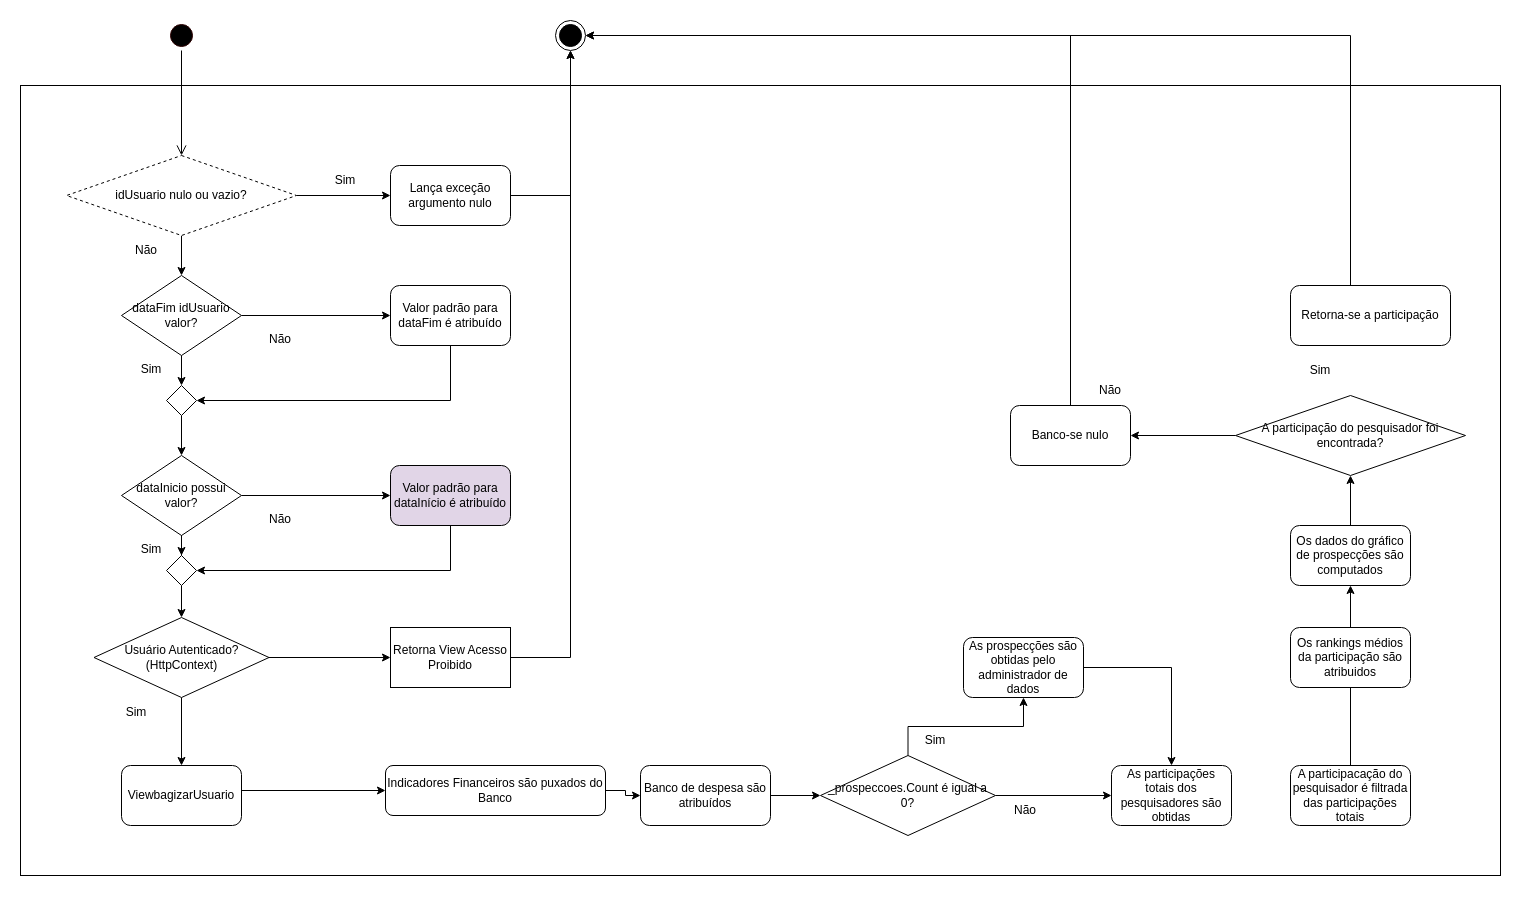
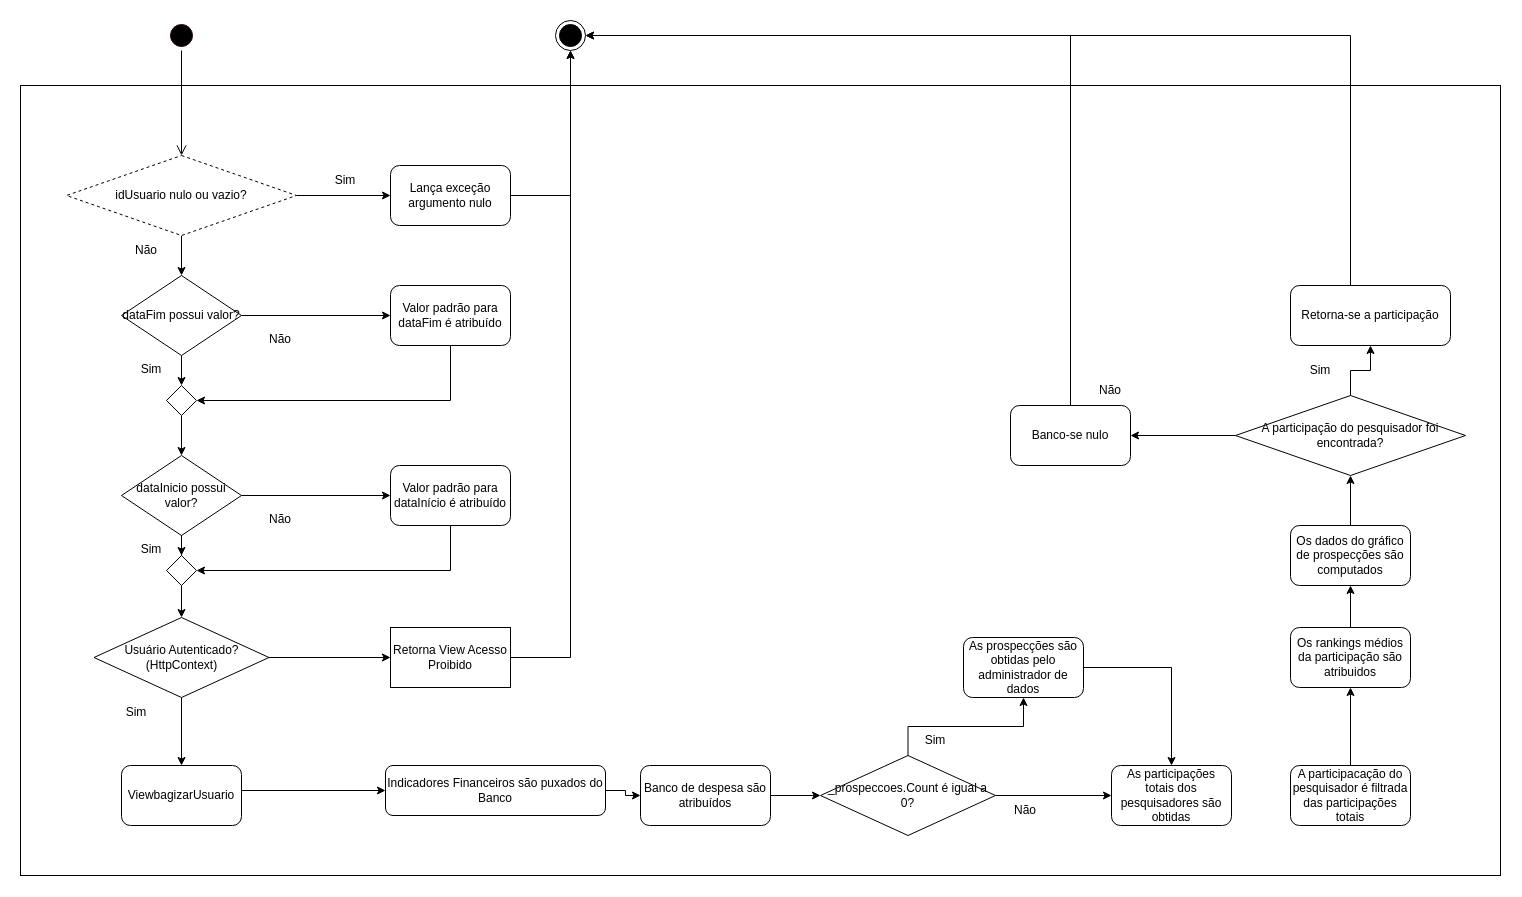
node "dataFim idUsuario valor?": label "dataFim idUsuario valor?" -> "dataFim possui valor?"
edge "A participação do pesquisador foi encontrada?" -> "Retorna-se a participação": added
node "Valor padrão para dataInício é atribuído": fillcolor #e1d5e7 -> #ffffff
edge "Os rankings médios da participação são atribuidos" -- "A participacação do pesquisador é filtrada das participações totais": arrowhead none -> classic
